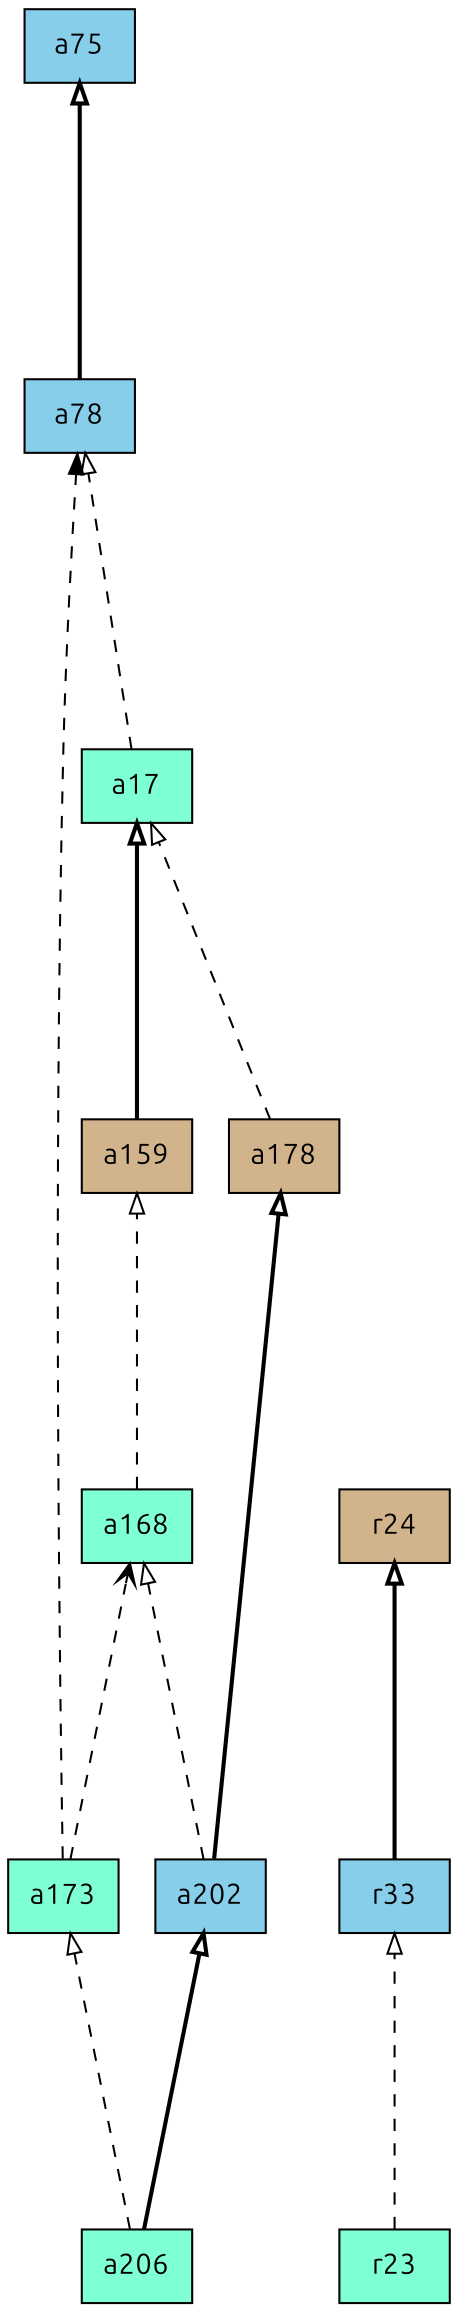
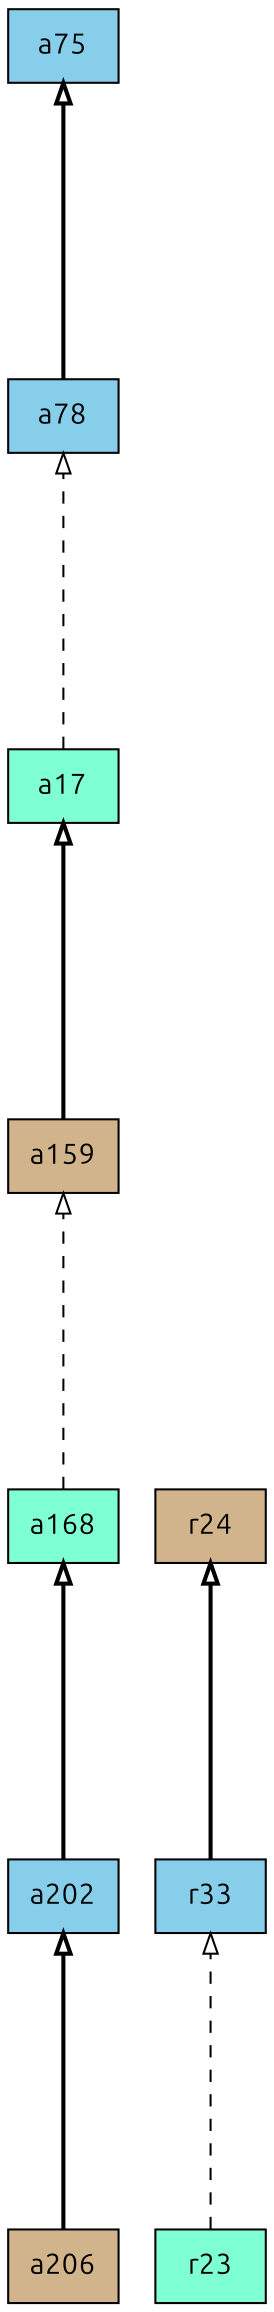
node "a178": removed
edge "a202" -> "a168": style dashed -> bold
node "a173": removed
node "a206": fillcolor aquamarine -> tan
